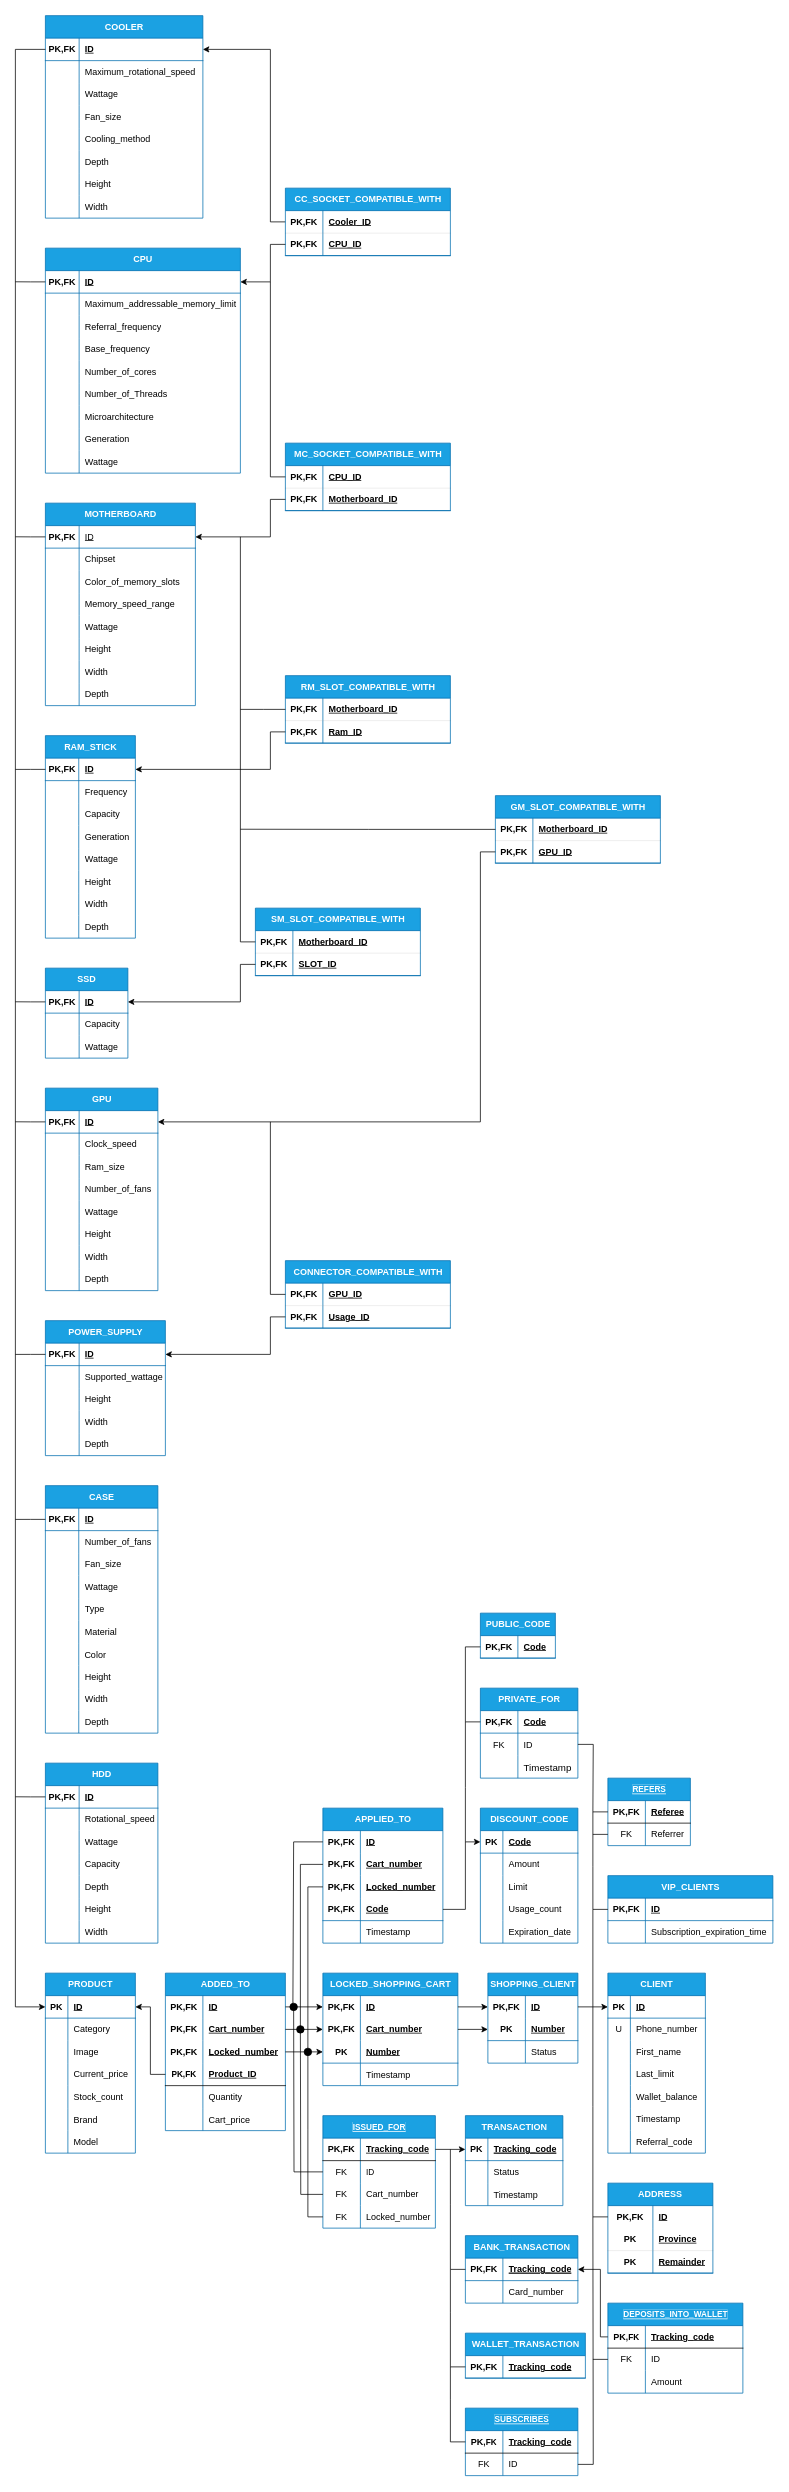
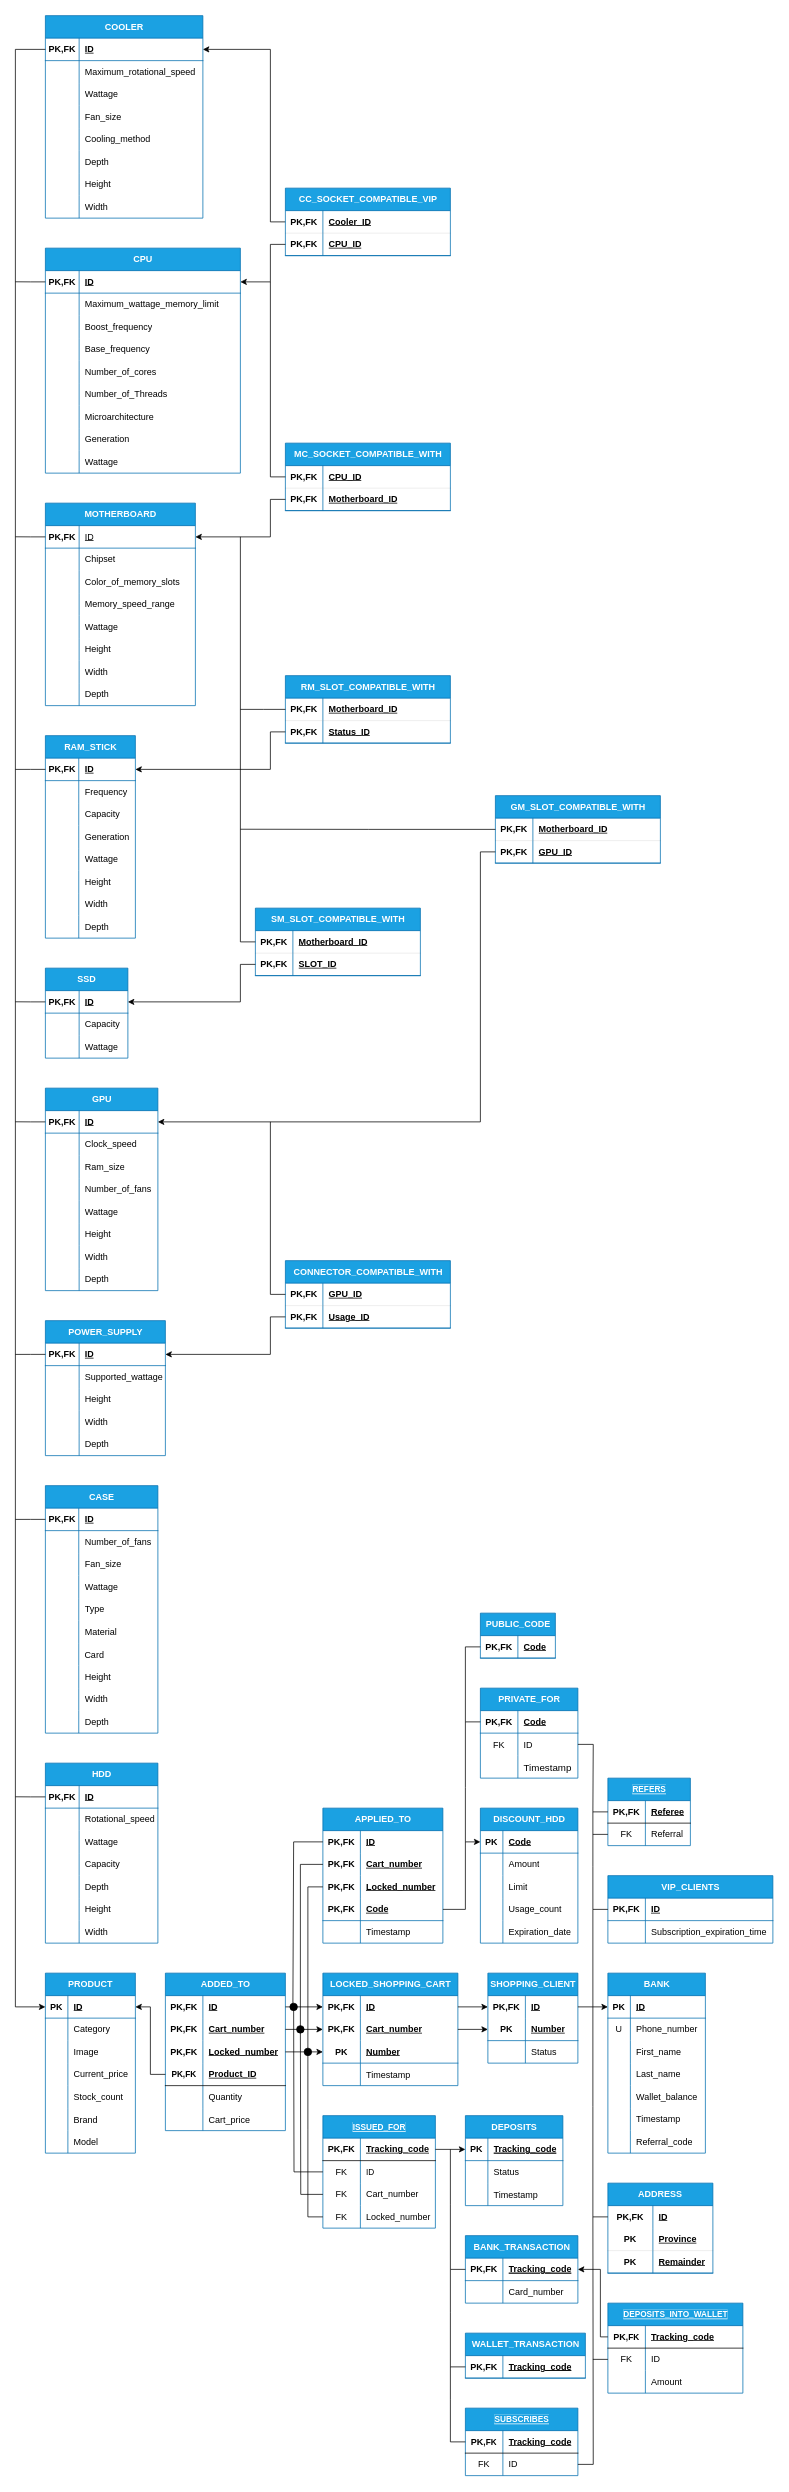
node "CC_SOCKET_COMPATIBLE_WITH": label "CC_SOCKET_COMPATIBLE_WITH" -> "CC_SOCKET_COMPATIBLE_VIP"
node "Maximum_addressable_memory_limit": label "Maximum_addressable_memory_limit" -> "Maximum_wattage_memory_limit"
node "Referral_frequency": label "Referral_frequency" -> "Boost_frequency"
node "Ram_ID": label "Ram_ID" -> "Status_ID"
node "Color": label "Color" -> "Card"
node "DISCOUNT_CODE": label "DISCOUNT_CODE" -> "DISCOUNT_HDD"
node "Referrer": label "Referrer" -> "Referral"
node "CLIENT": label "CLIENT" -> "BANK"
node "Last_limit": label "Last_limit" -> "Last_name"
node "TRANSACTION": label "TRANSACTION" -> "DEPOSITS"
